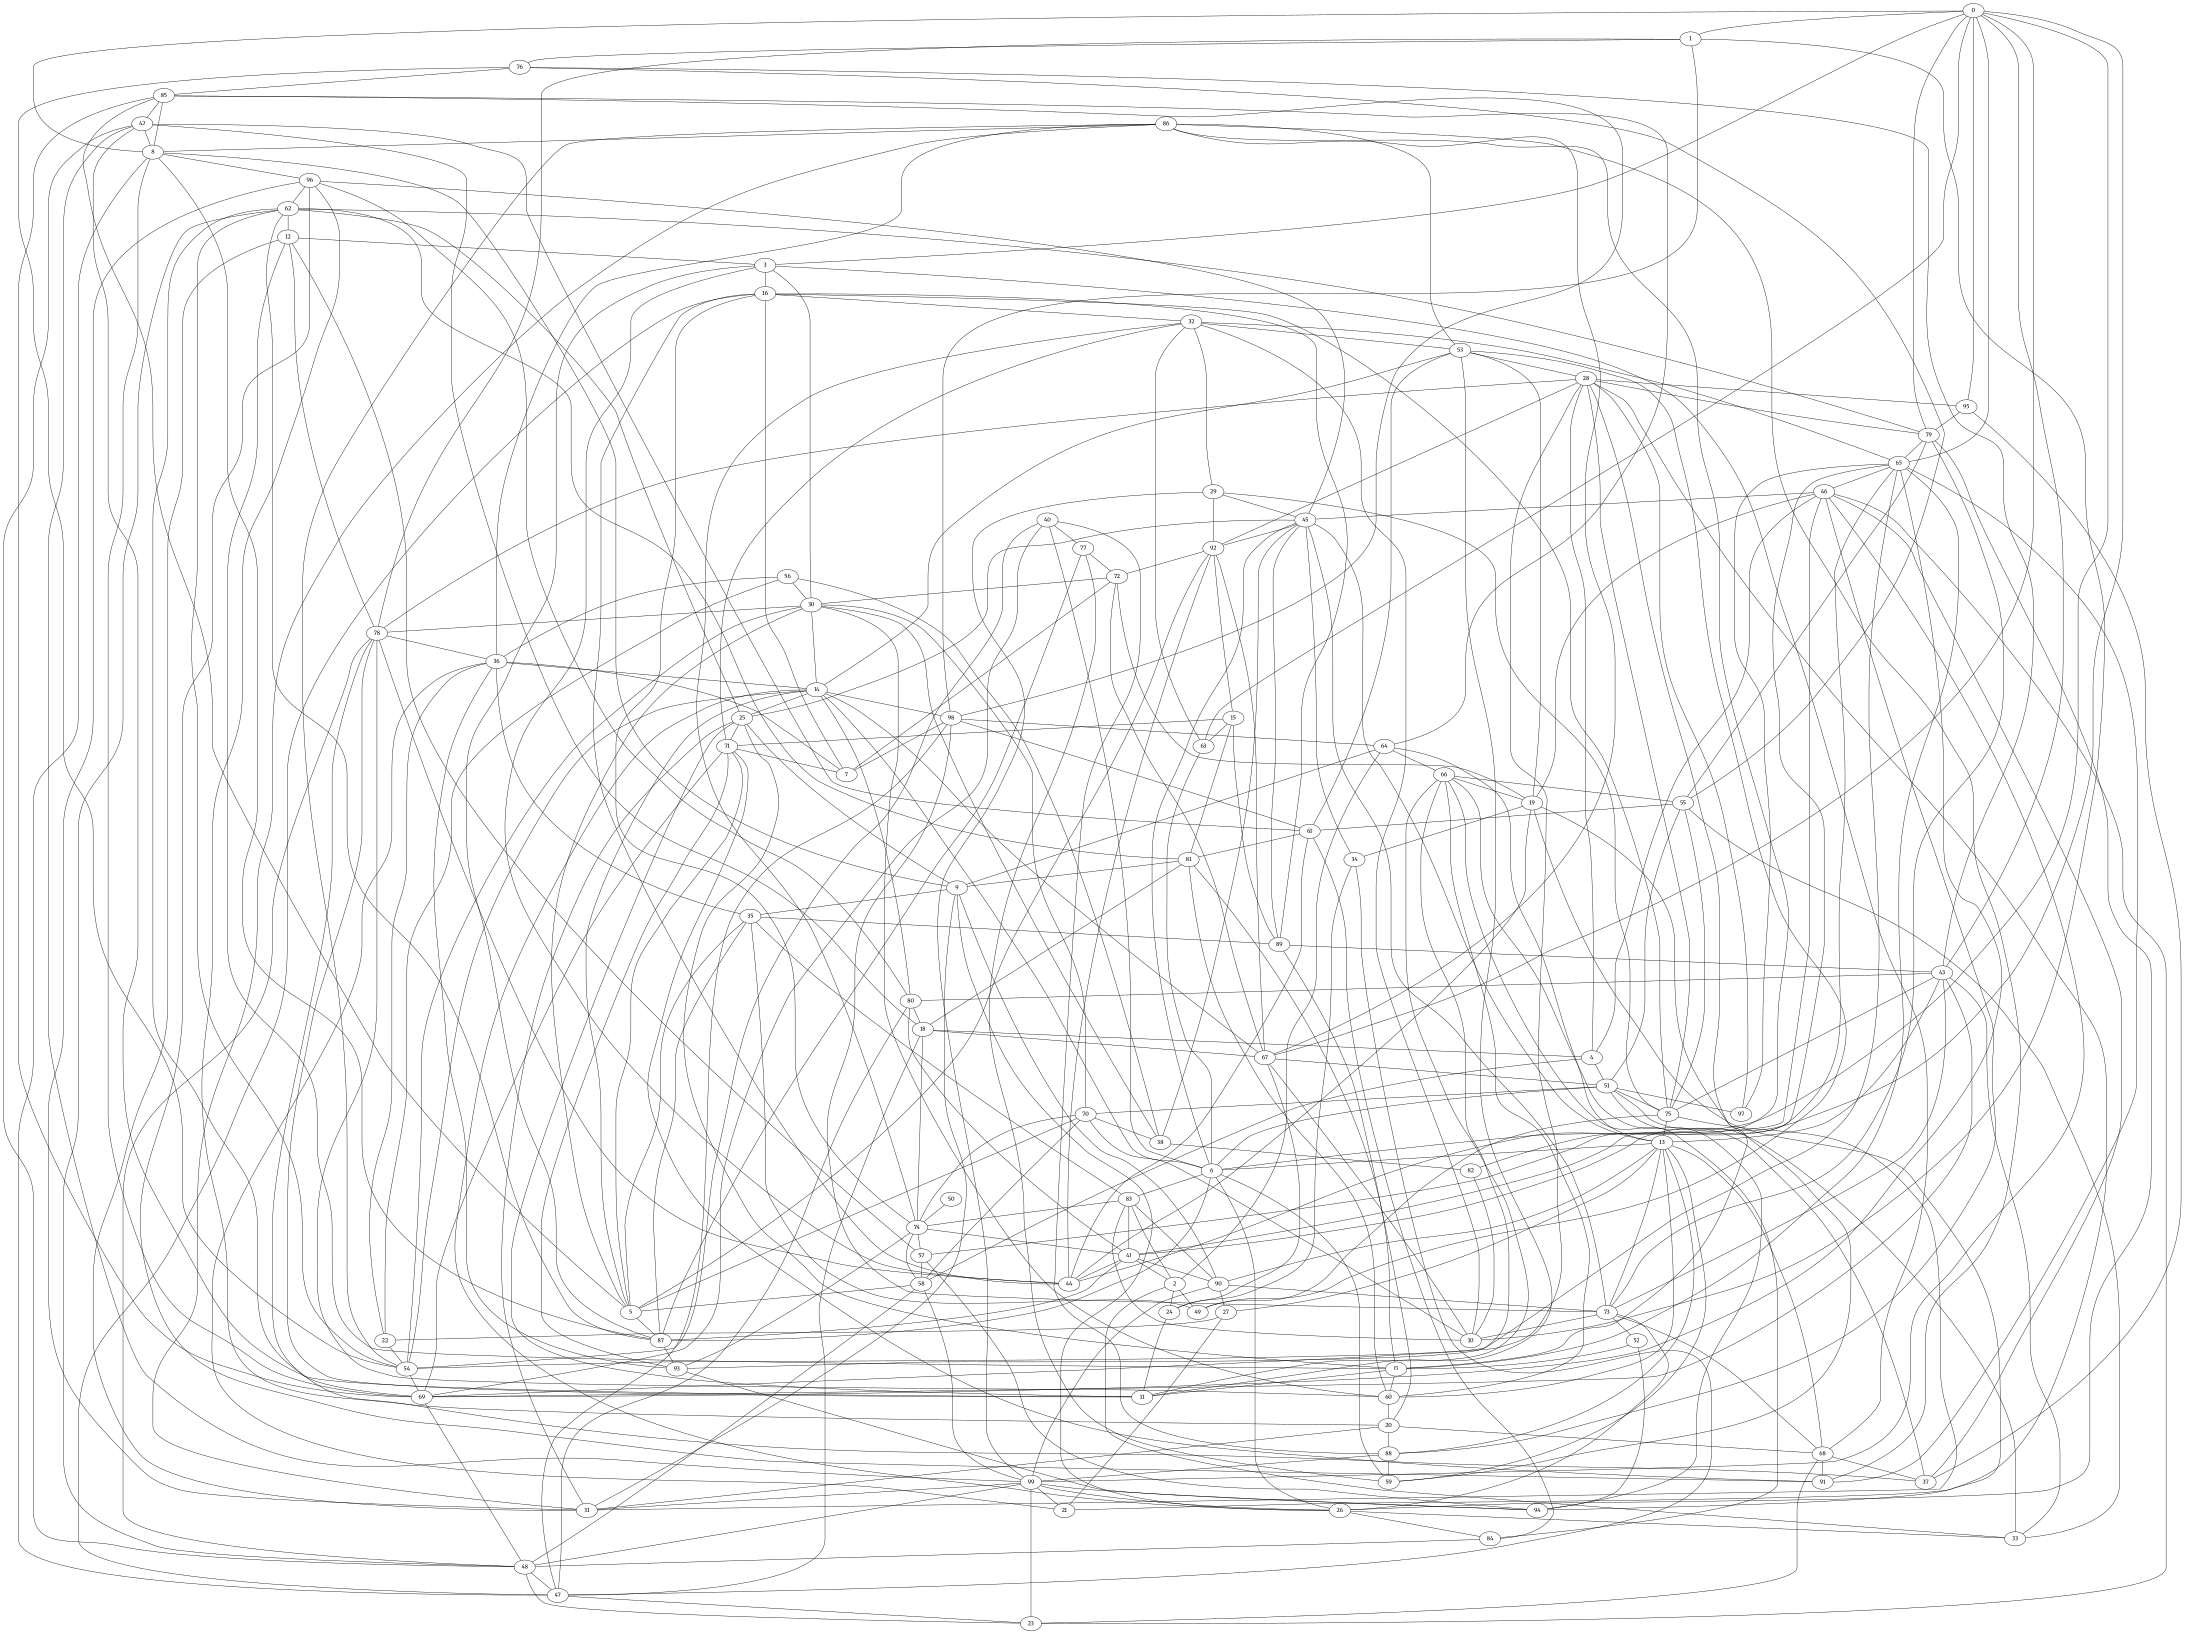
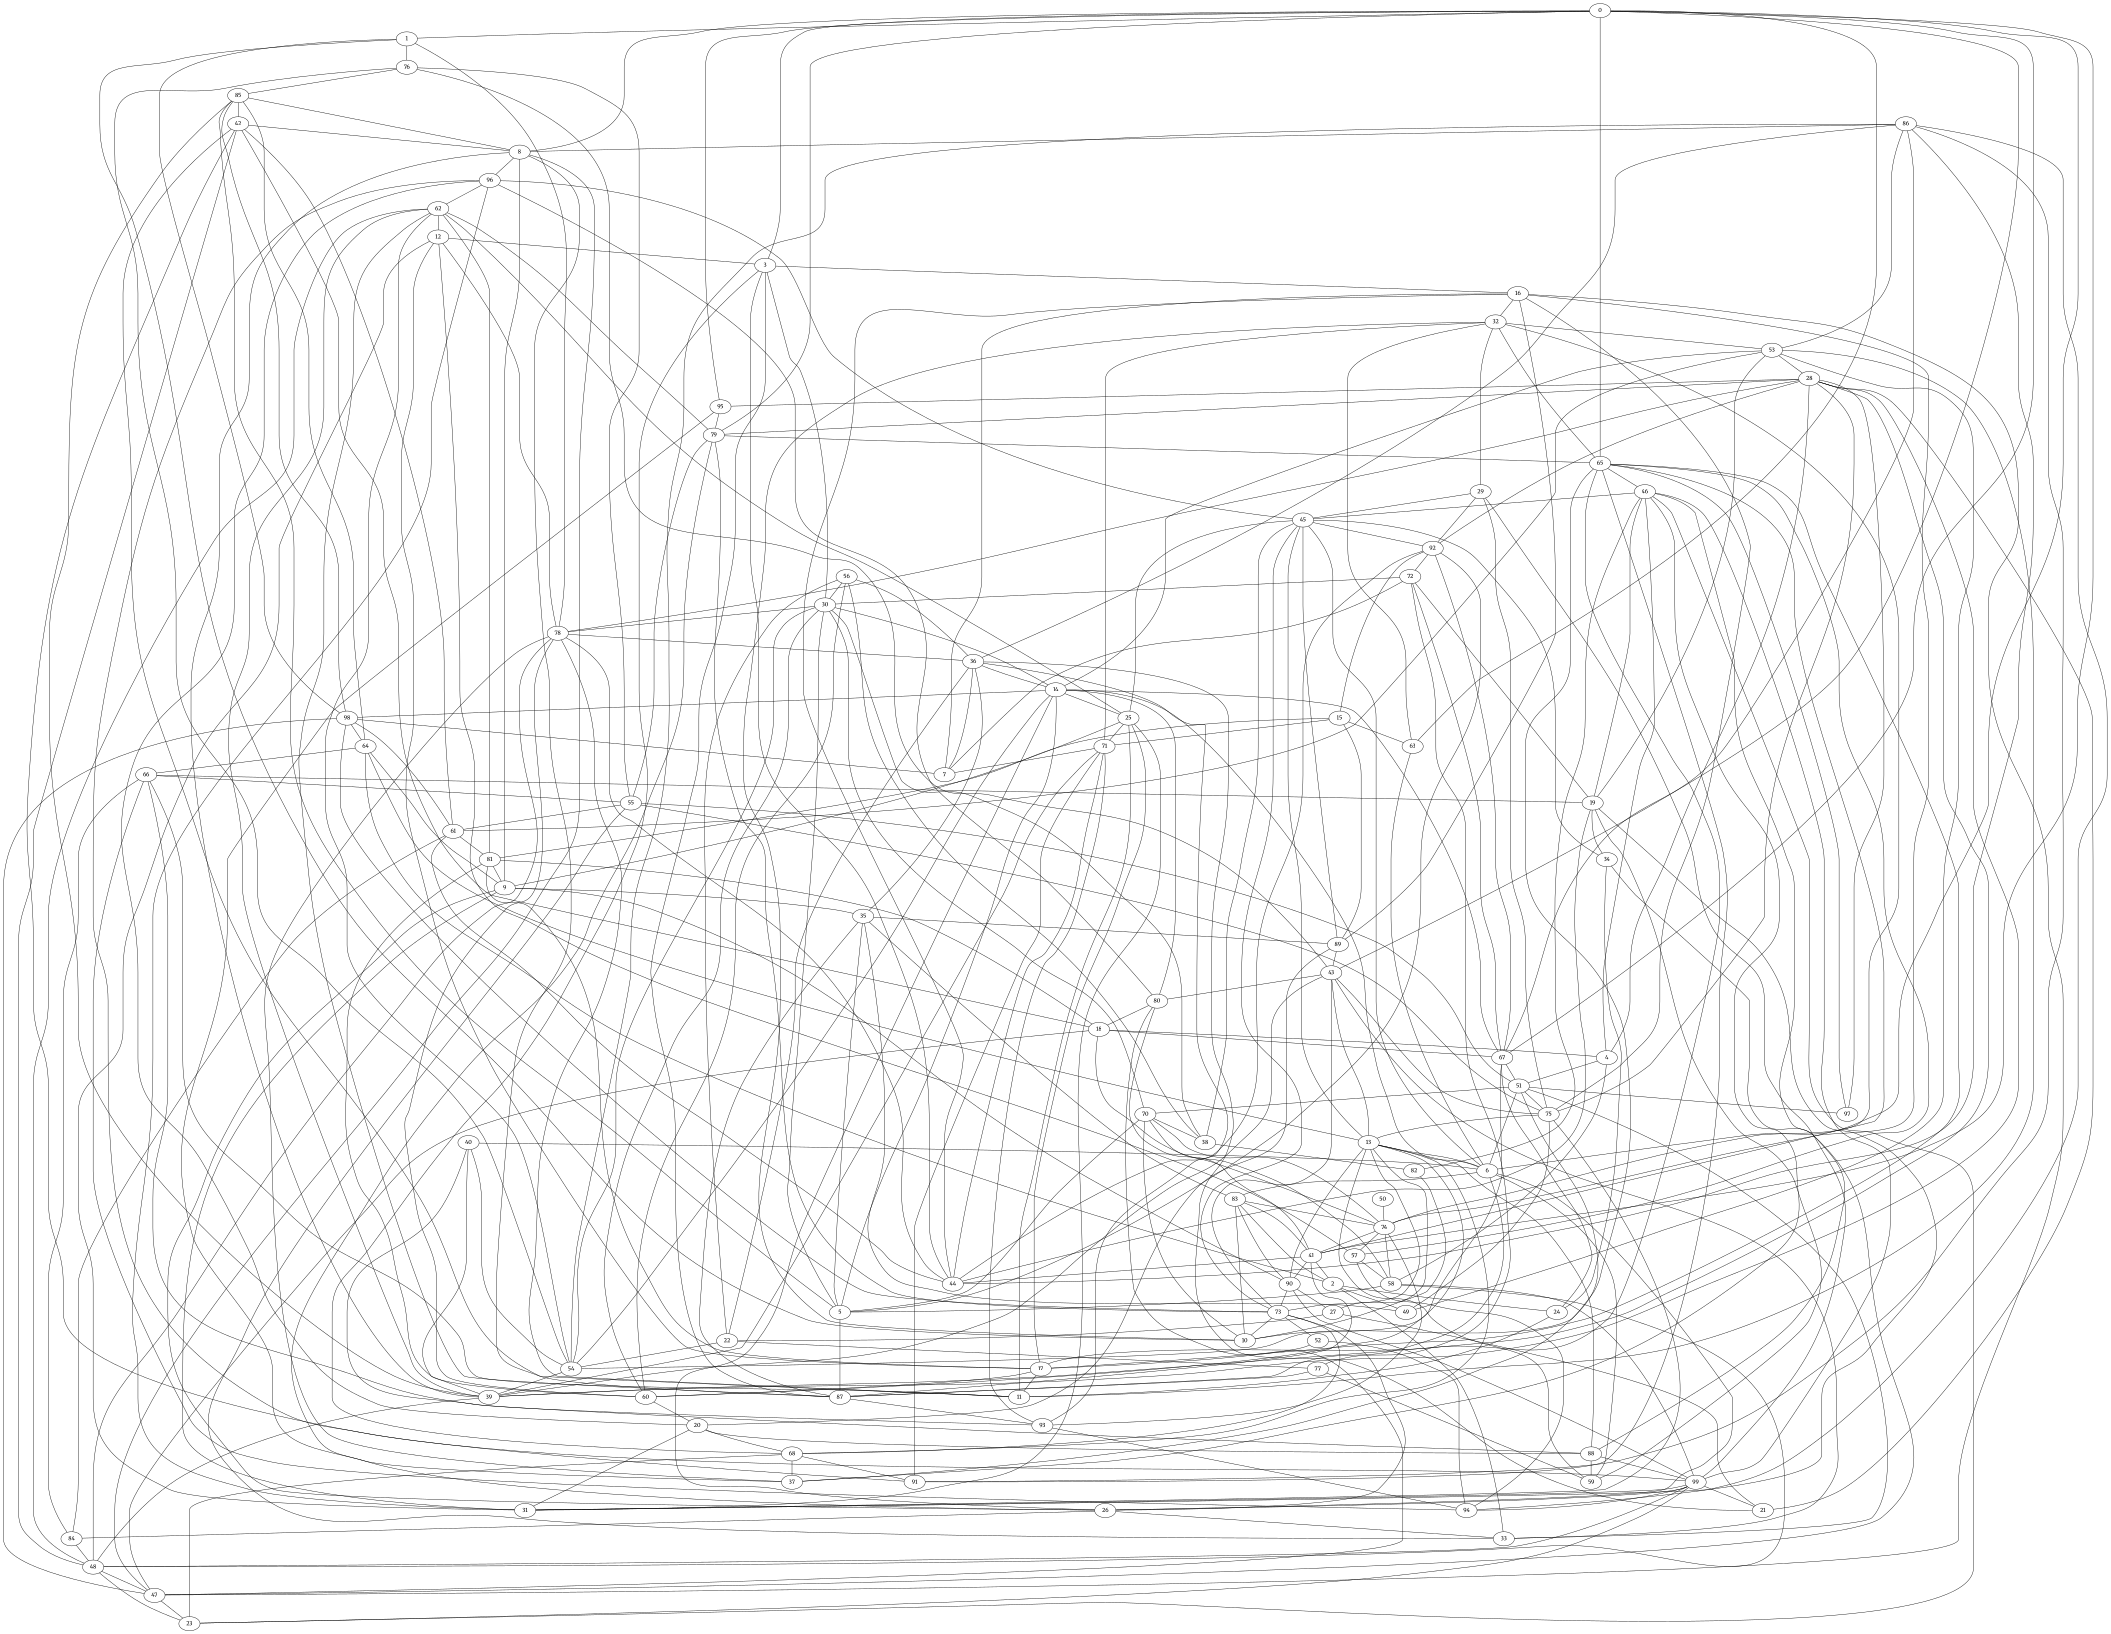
edge "40" -- "77": now "22" -- "77"
edge "71" -- "5": now "71" -- "44"
edge "66" -- "60": now "56" -- "60"
node "69": label "69" -> "39"
